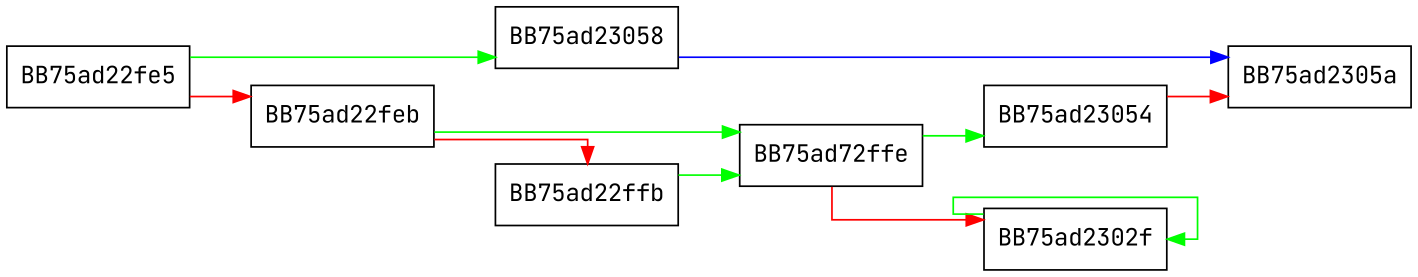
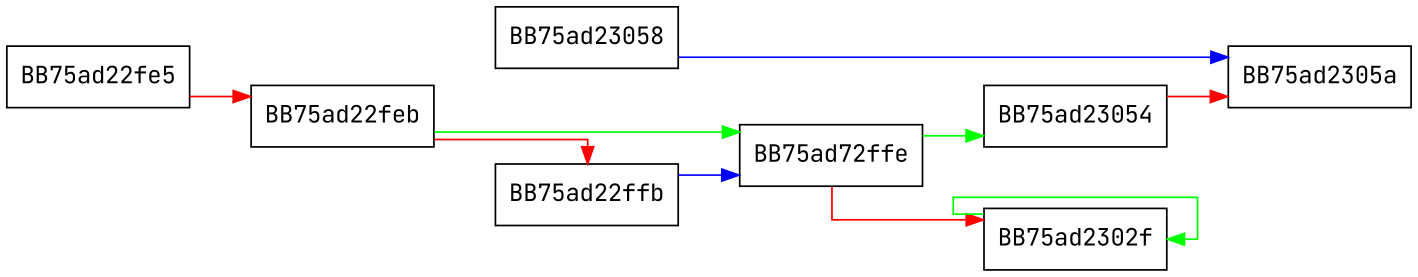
edge "BB75ad22fe5" -> "BB75ad23058": removed
edge "BB75ad22ffb" -> "BB75ad72ffe": color green -> blue
